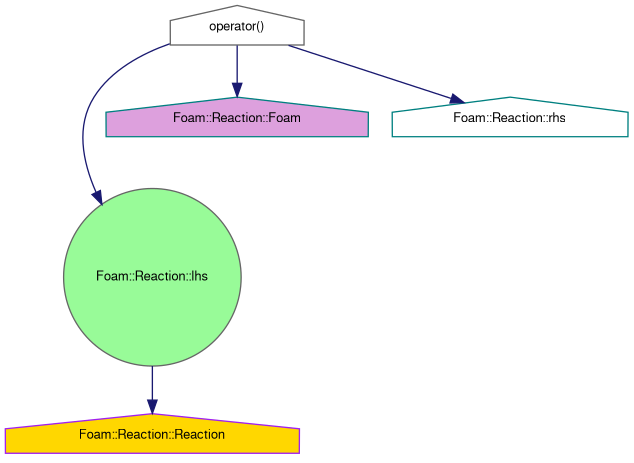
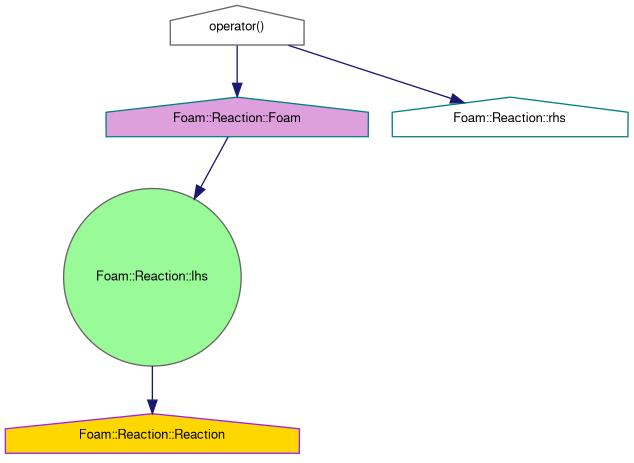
edge "operator()" -> "Foam::Reaction::lhs": now "Foam::Reaction::Foam" -> "Foam::Reaction::lhs"
